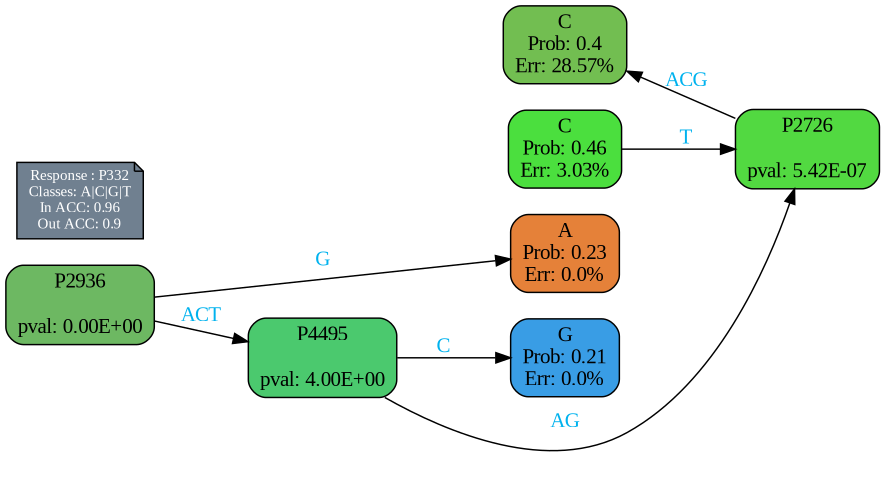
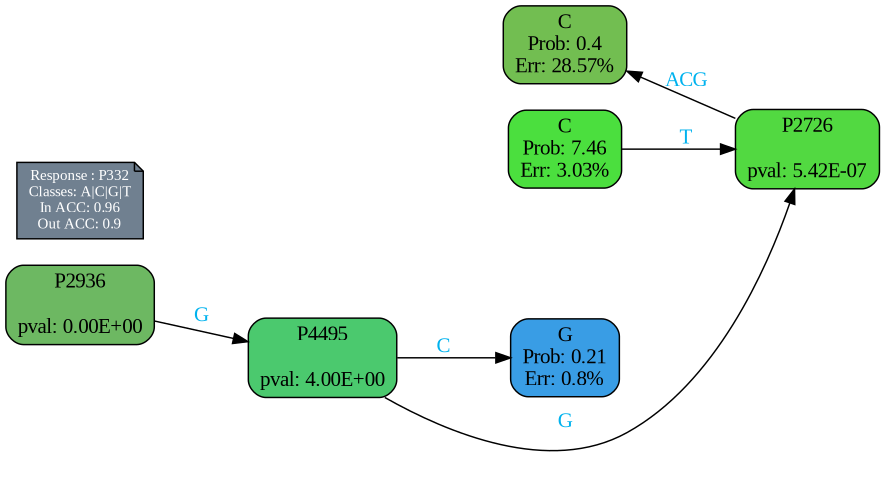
node "C Prob: 0.46 Err: 3.03%": label "C Prob: 0.46 Err: 3.03%" -> "C Prob: 7.46 Err: 3.03%"
node "A Prob: 0.23 Err: 0.0%": removed
edge "P2936 pval: 0.00E+00" -> "P4495 pval: 4.00E+00": label "ACT" -> "G"
node "G Prob: 0.21 Err: 0.0%": label "G Prob: 0.21 Err: 0.0%" -> "G Prob: 0.21 Err: 0.8%"
edge "P4495 pval: 4.00E+00" -> "P2726 pval: 5.42E-07": label "AG" -> "G"
